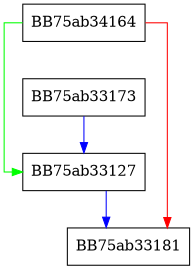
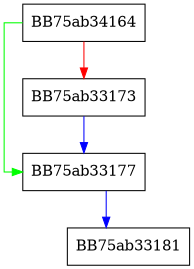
edge "BB75ab34164" -> "BB75ab33181": now "BB75ab34164" -> "BB75ab33173"
node "BB75ab33127": label "BB75ab33127" -> "BB75ab33177"
